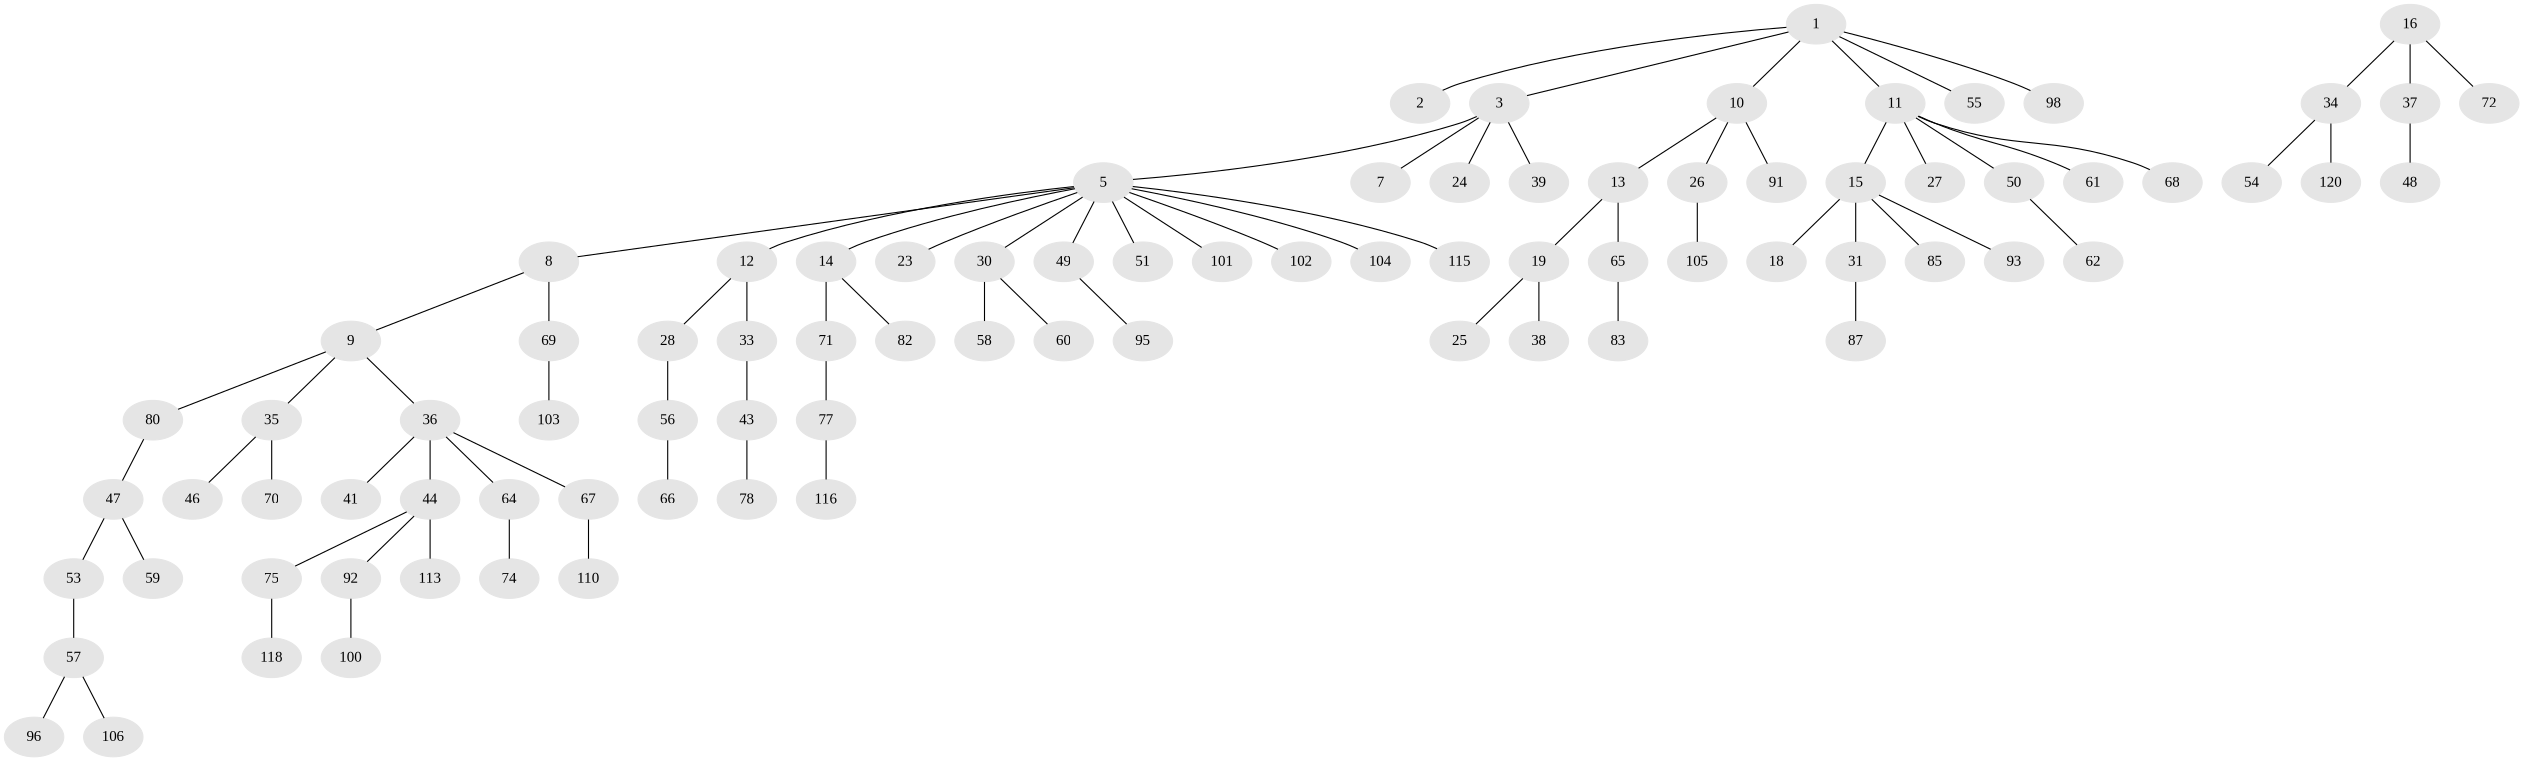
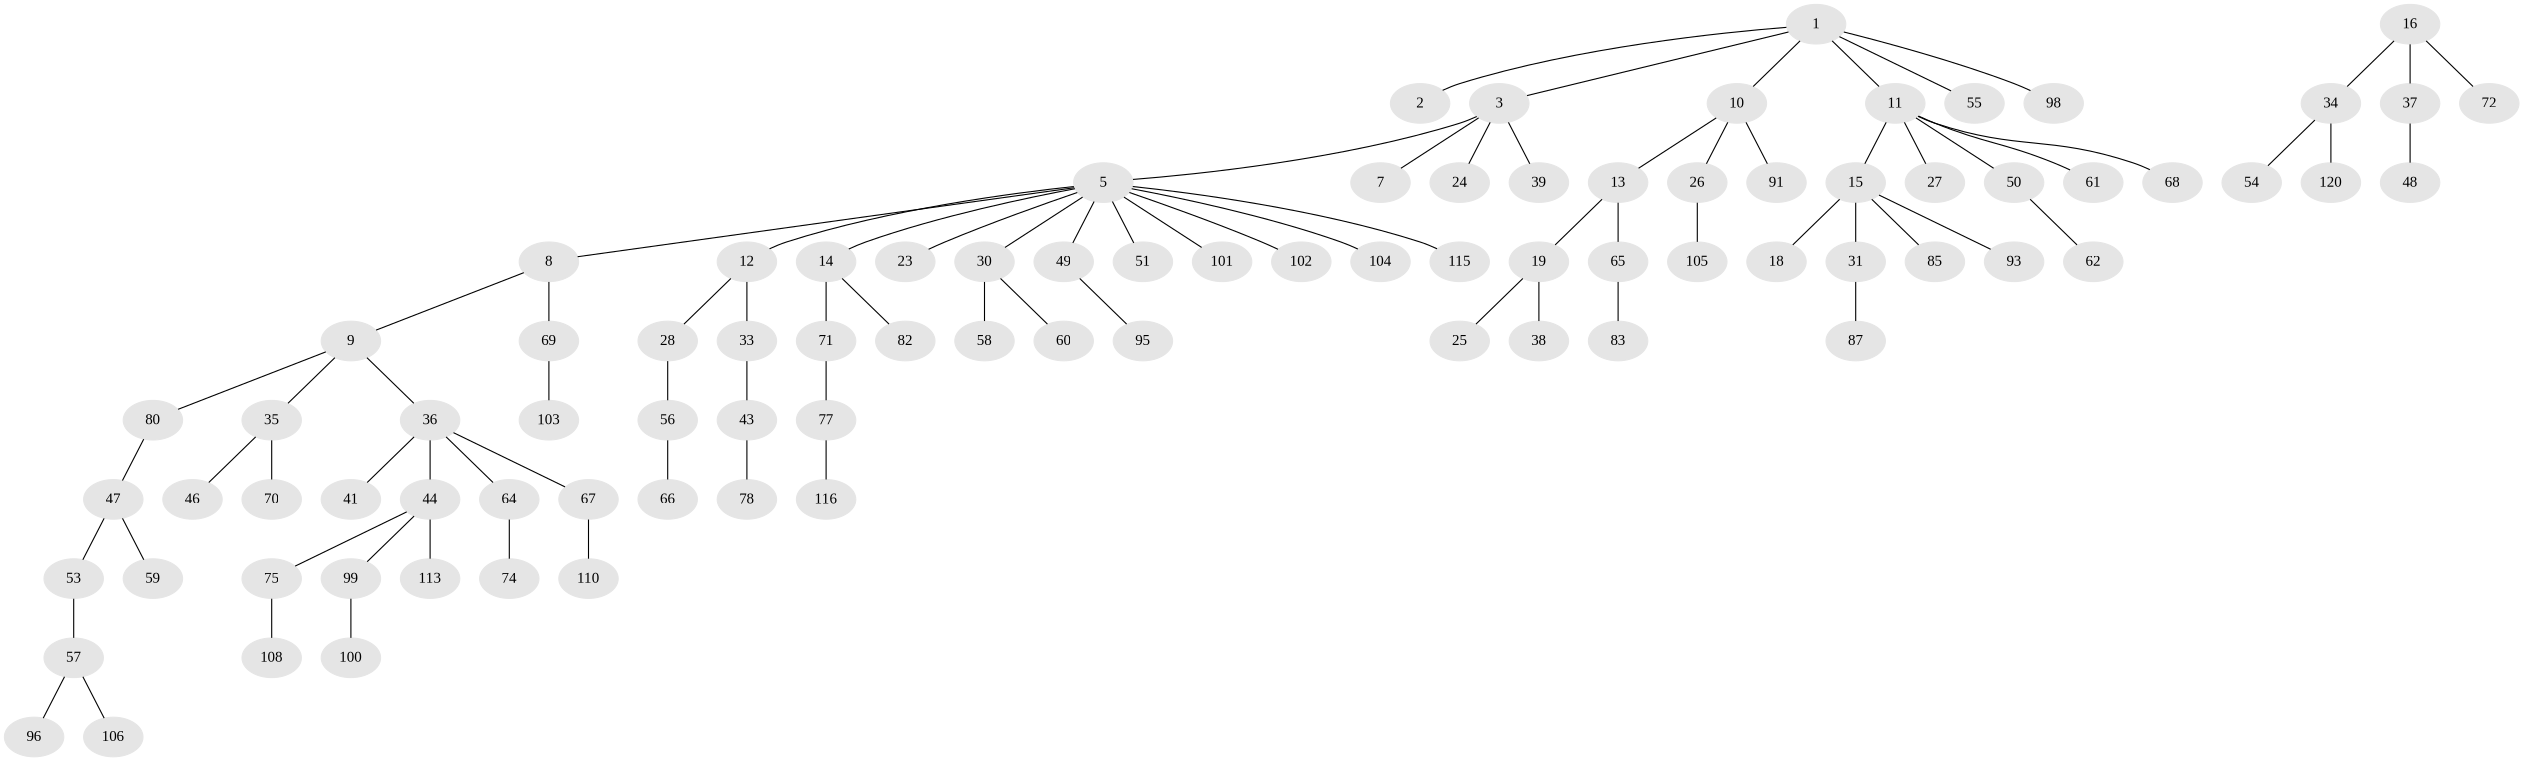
node "92": label "92" -> "99"
node "118": label "118" -> "108"
